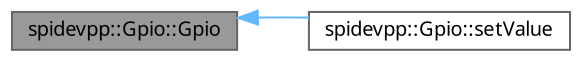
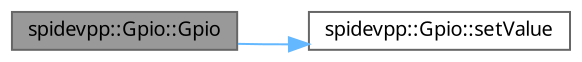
edge "spidevpp::Gpio::setValue" -> "spidevpp::Gpio::Gpio": reversed
